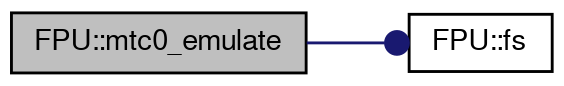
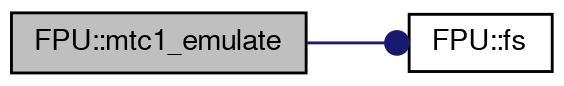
node "FPU::mtc0_emulate": label "FPU::mtc0_emulate" -> "FPU::mtc1_emulate"
